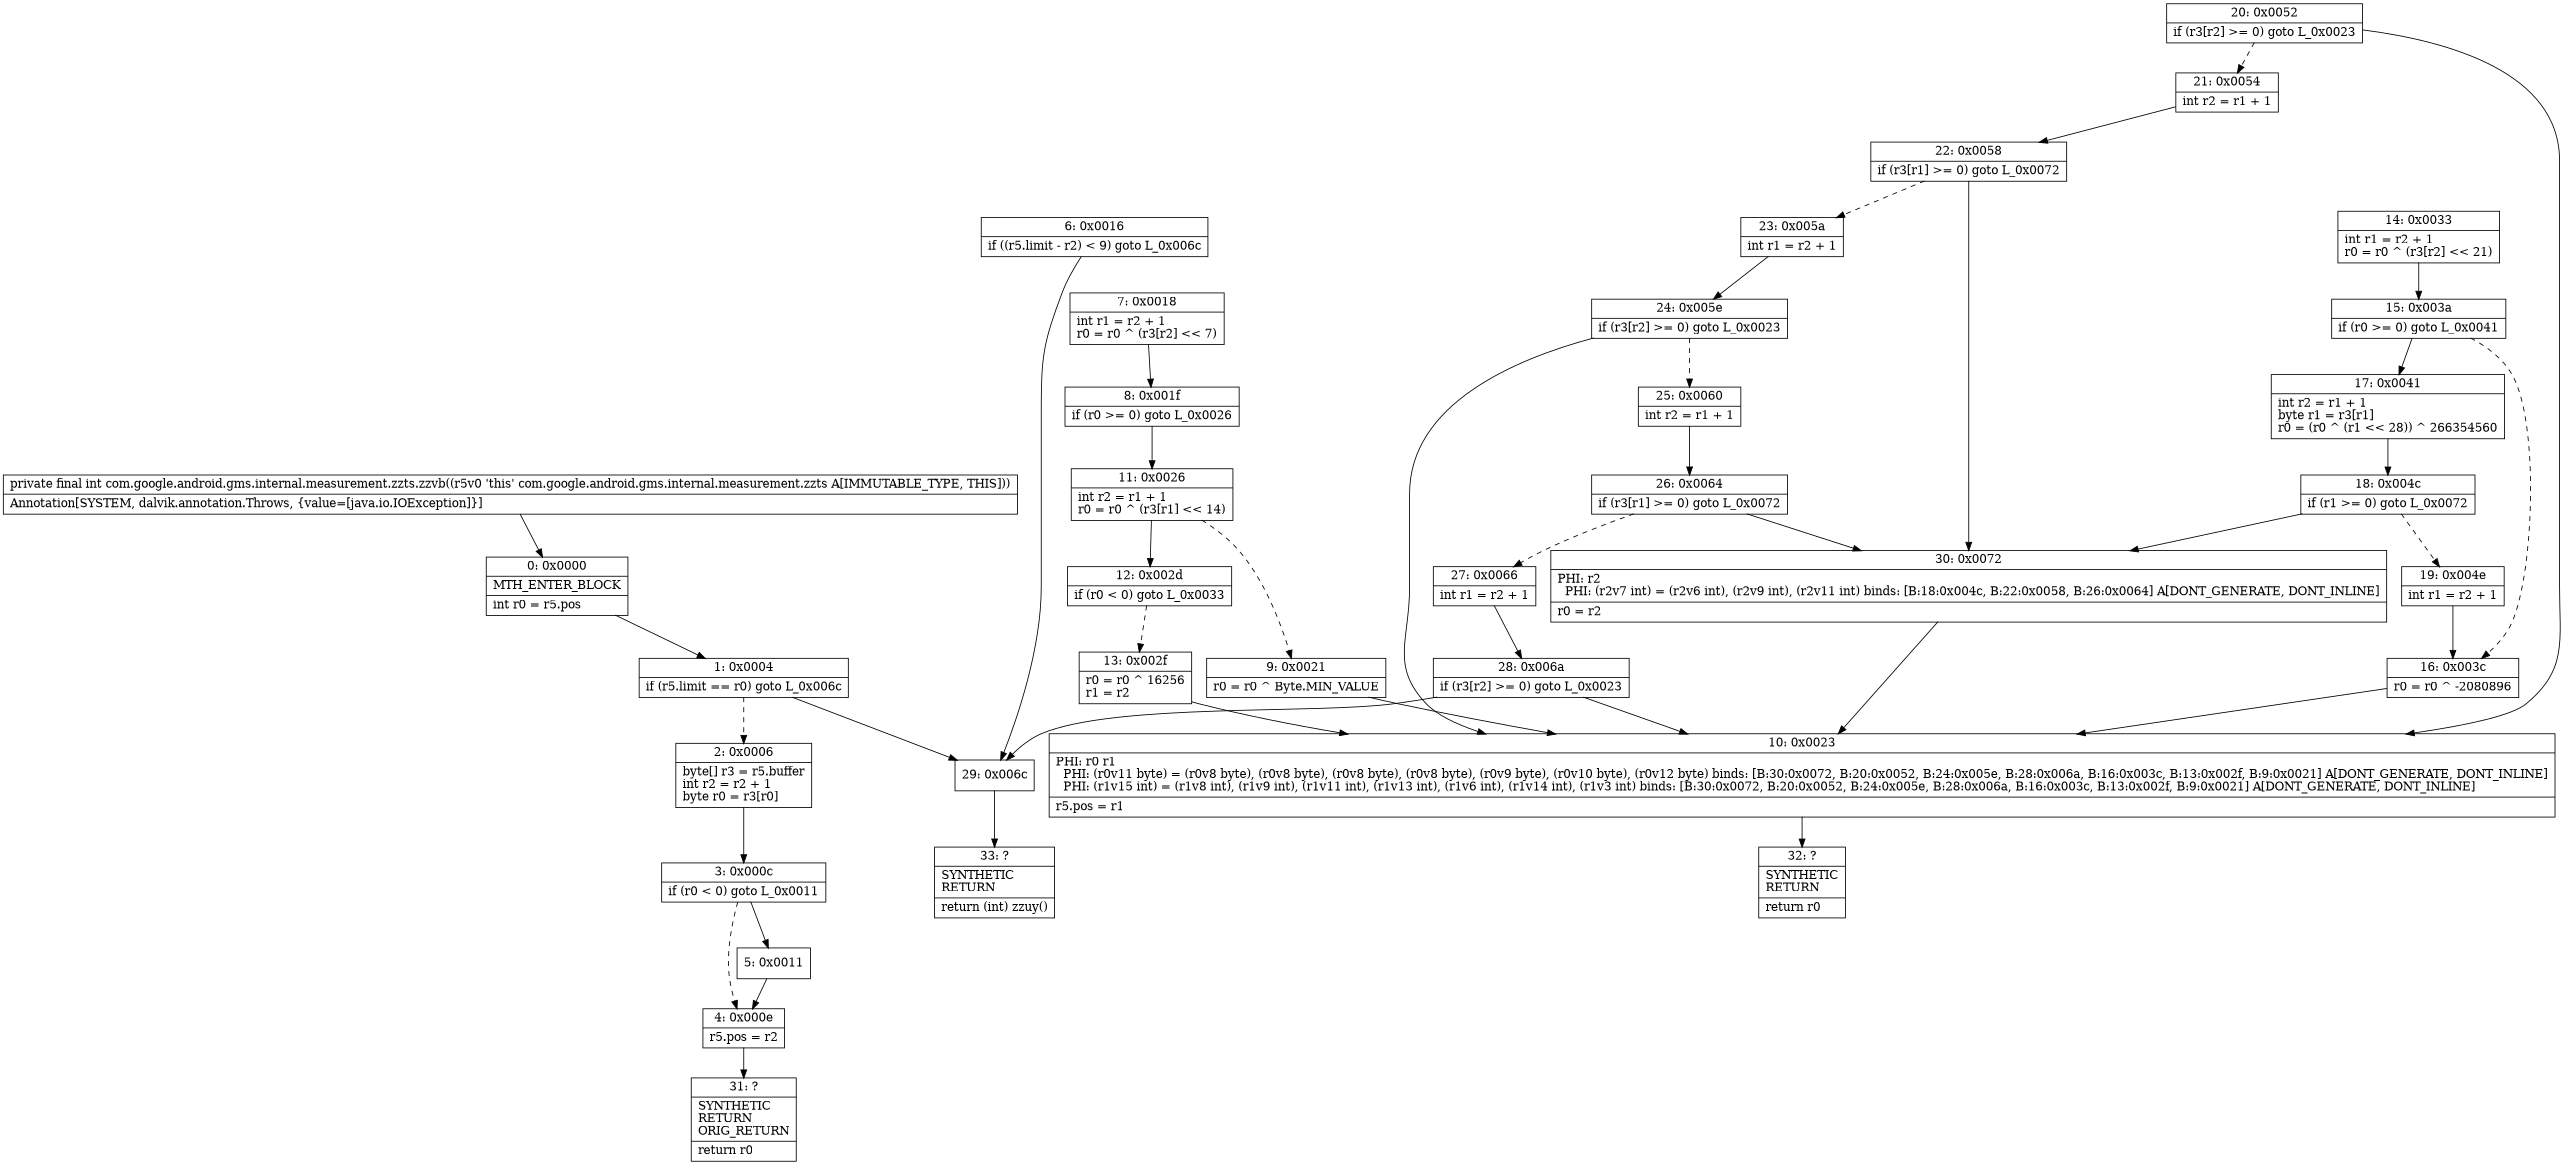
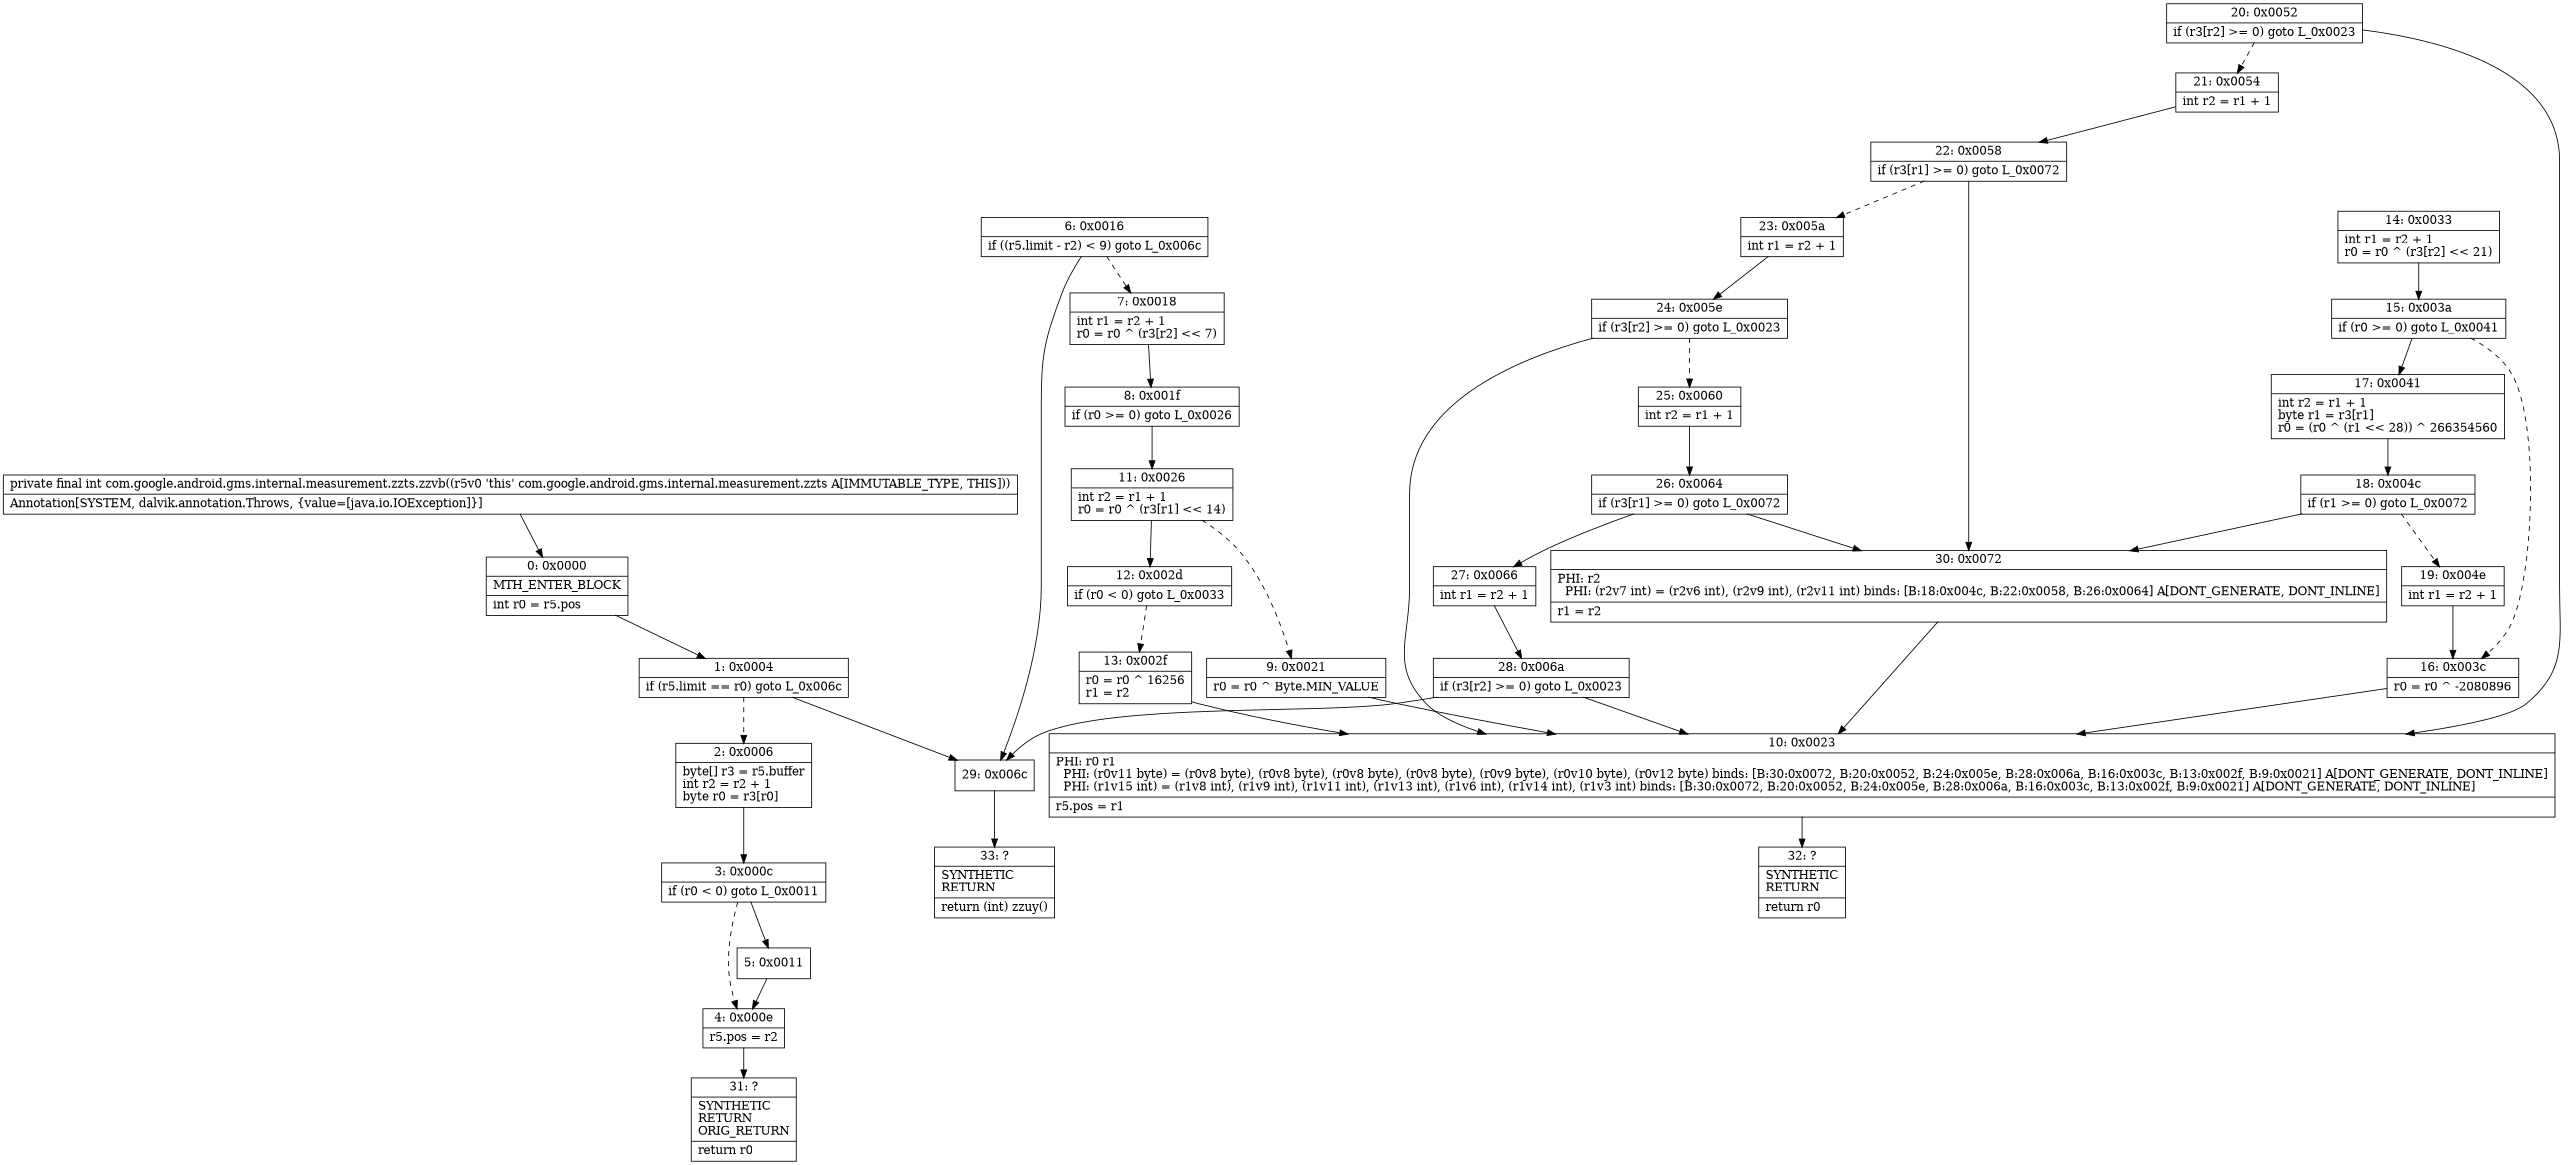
edge "6: 0x0016" -> "7: 0x0018": added
edge "26: 0x0064" -> "27: 0x0066": style dashed -> solid
node "30: 0x0072": text "r0 = r2" -> "r1 = r2"
